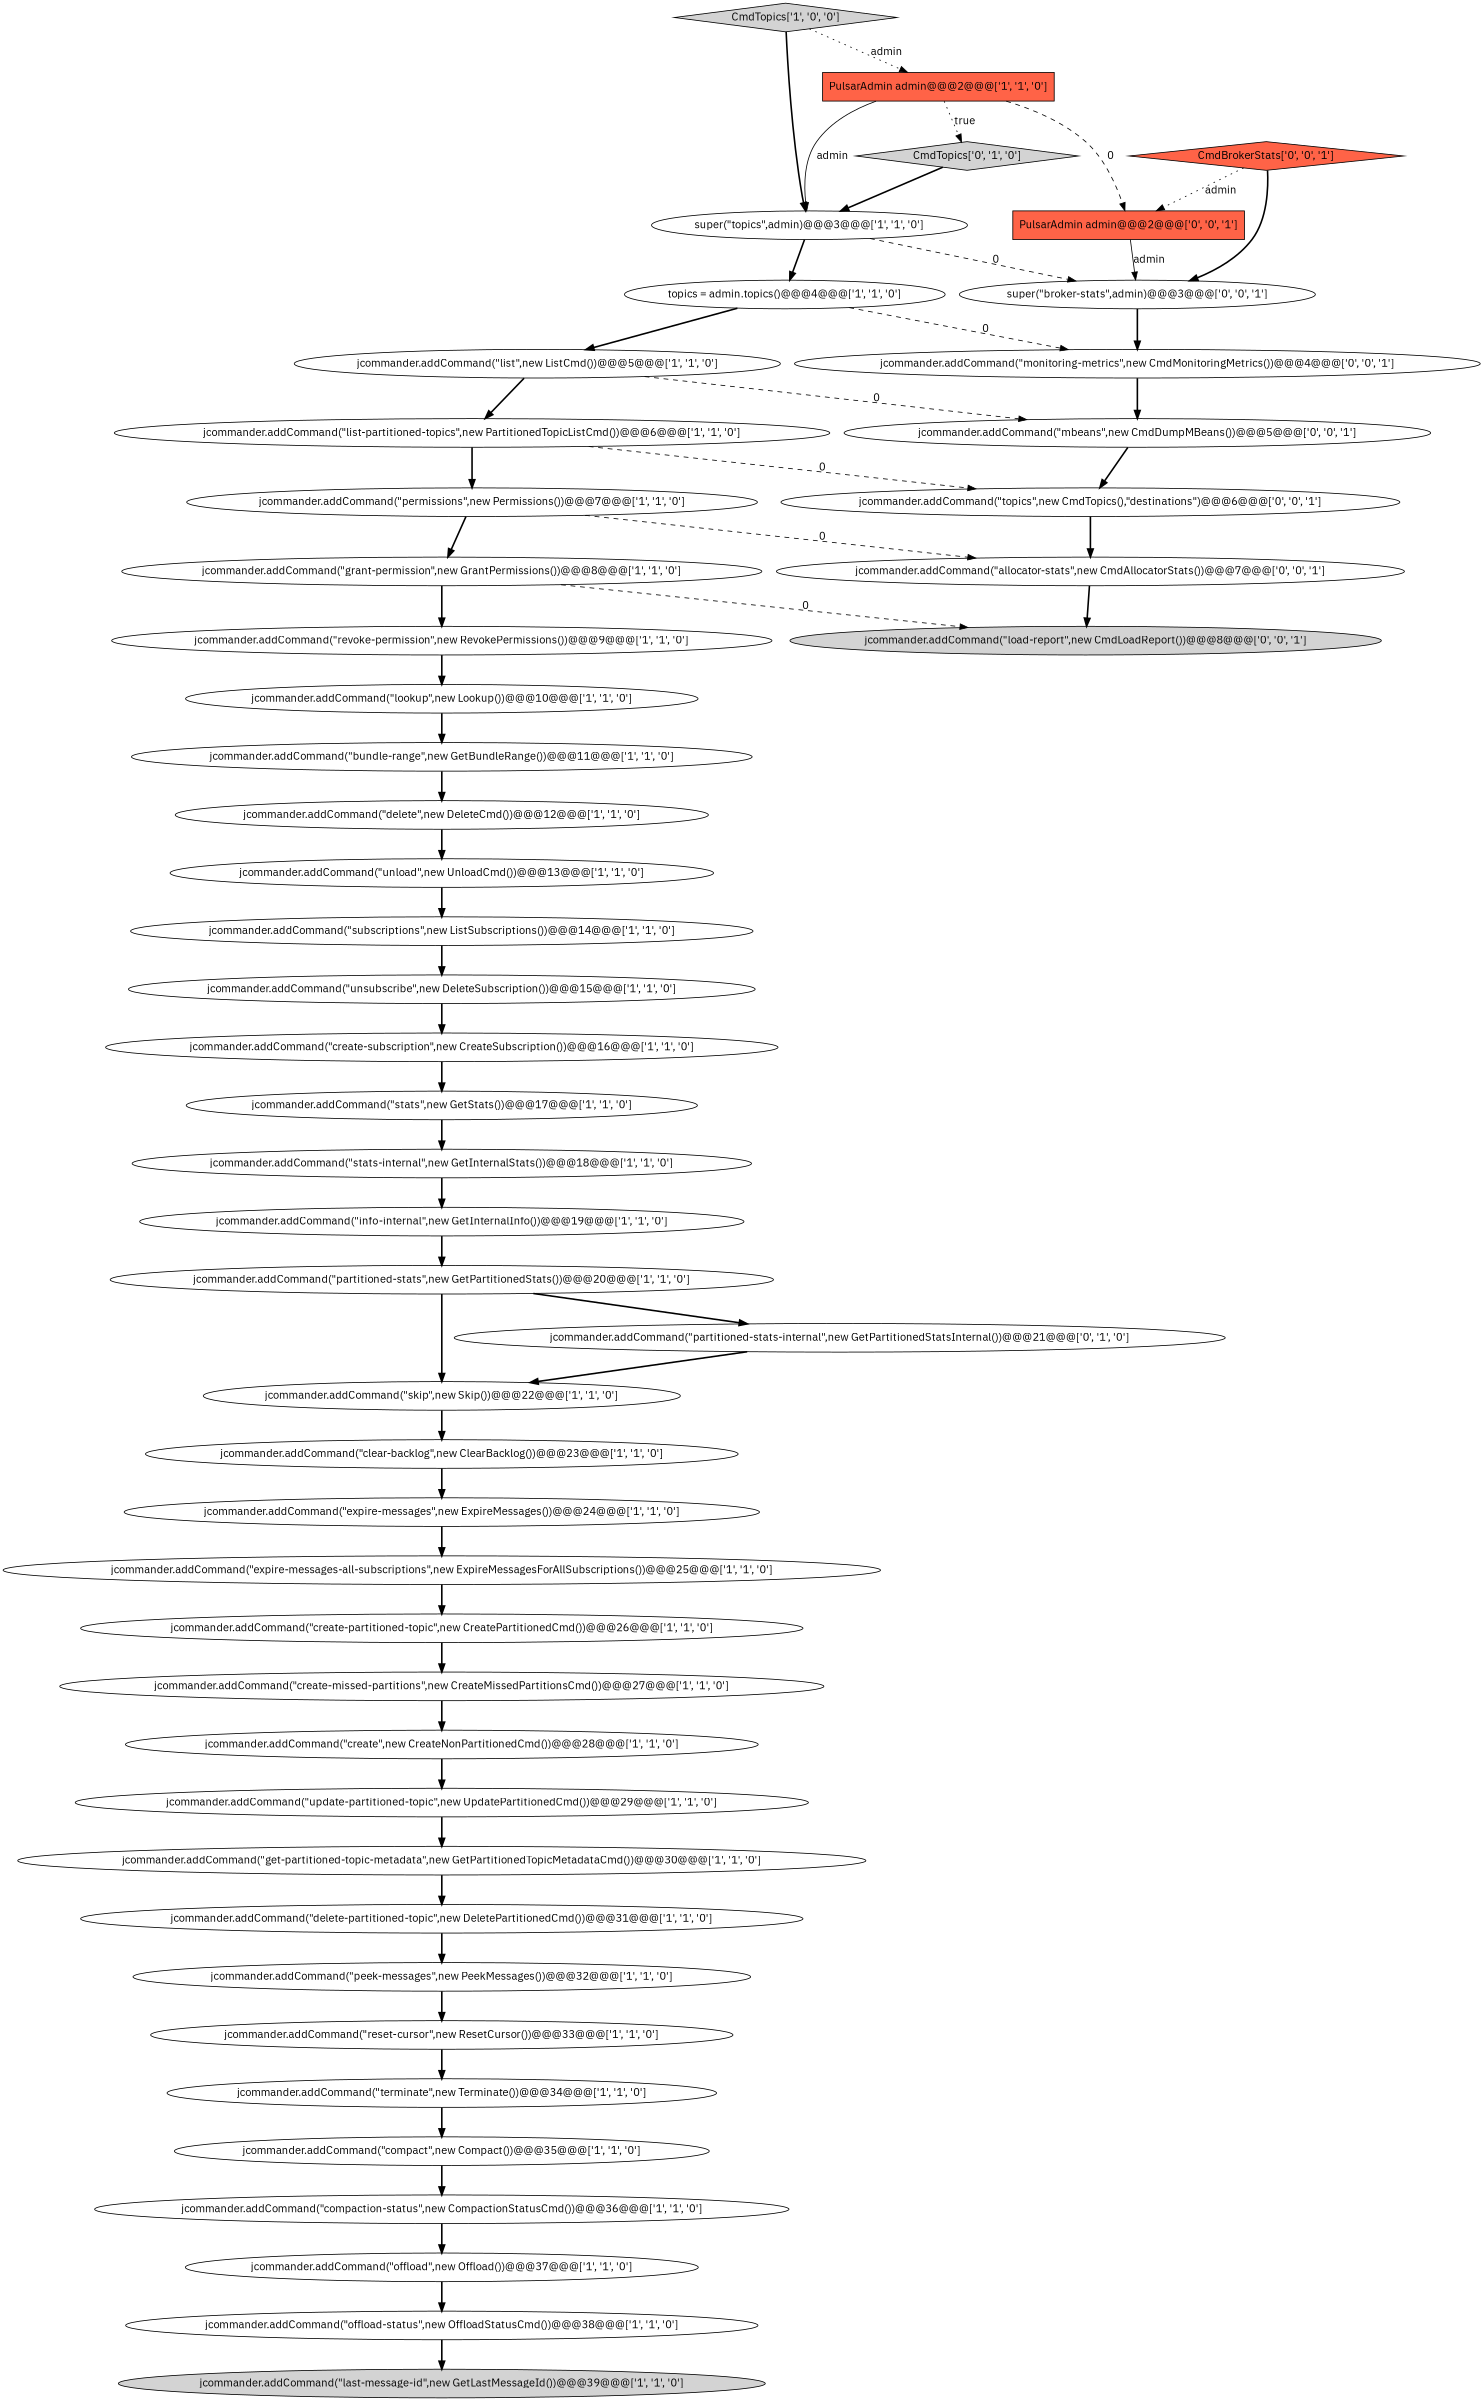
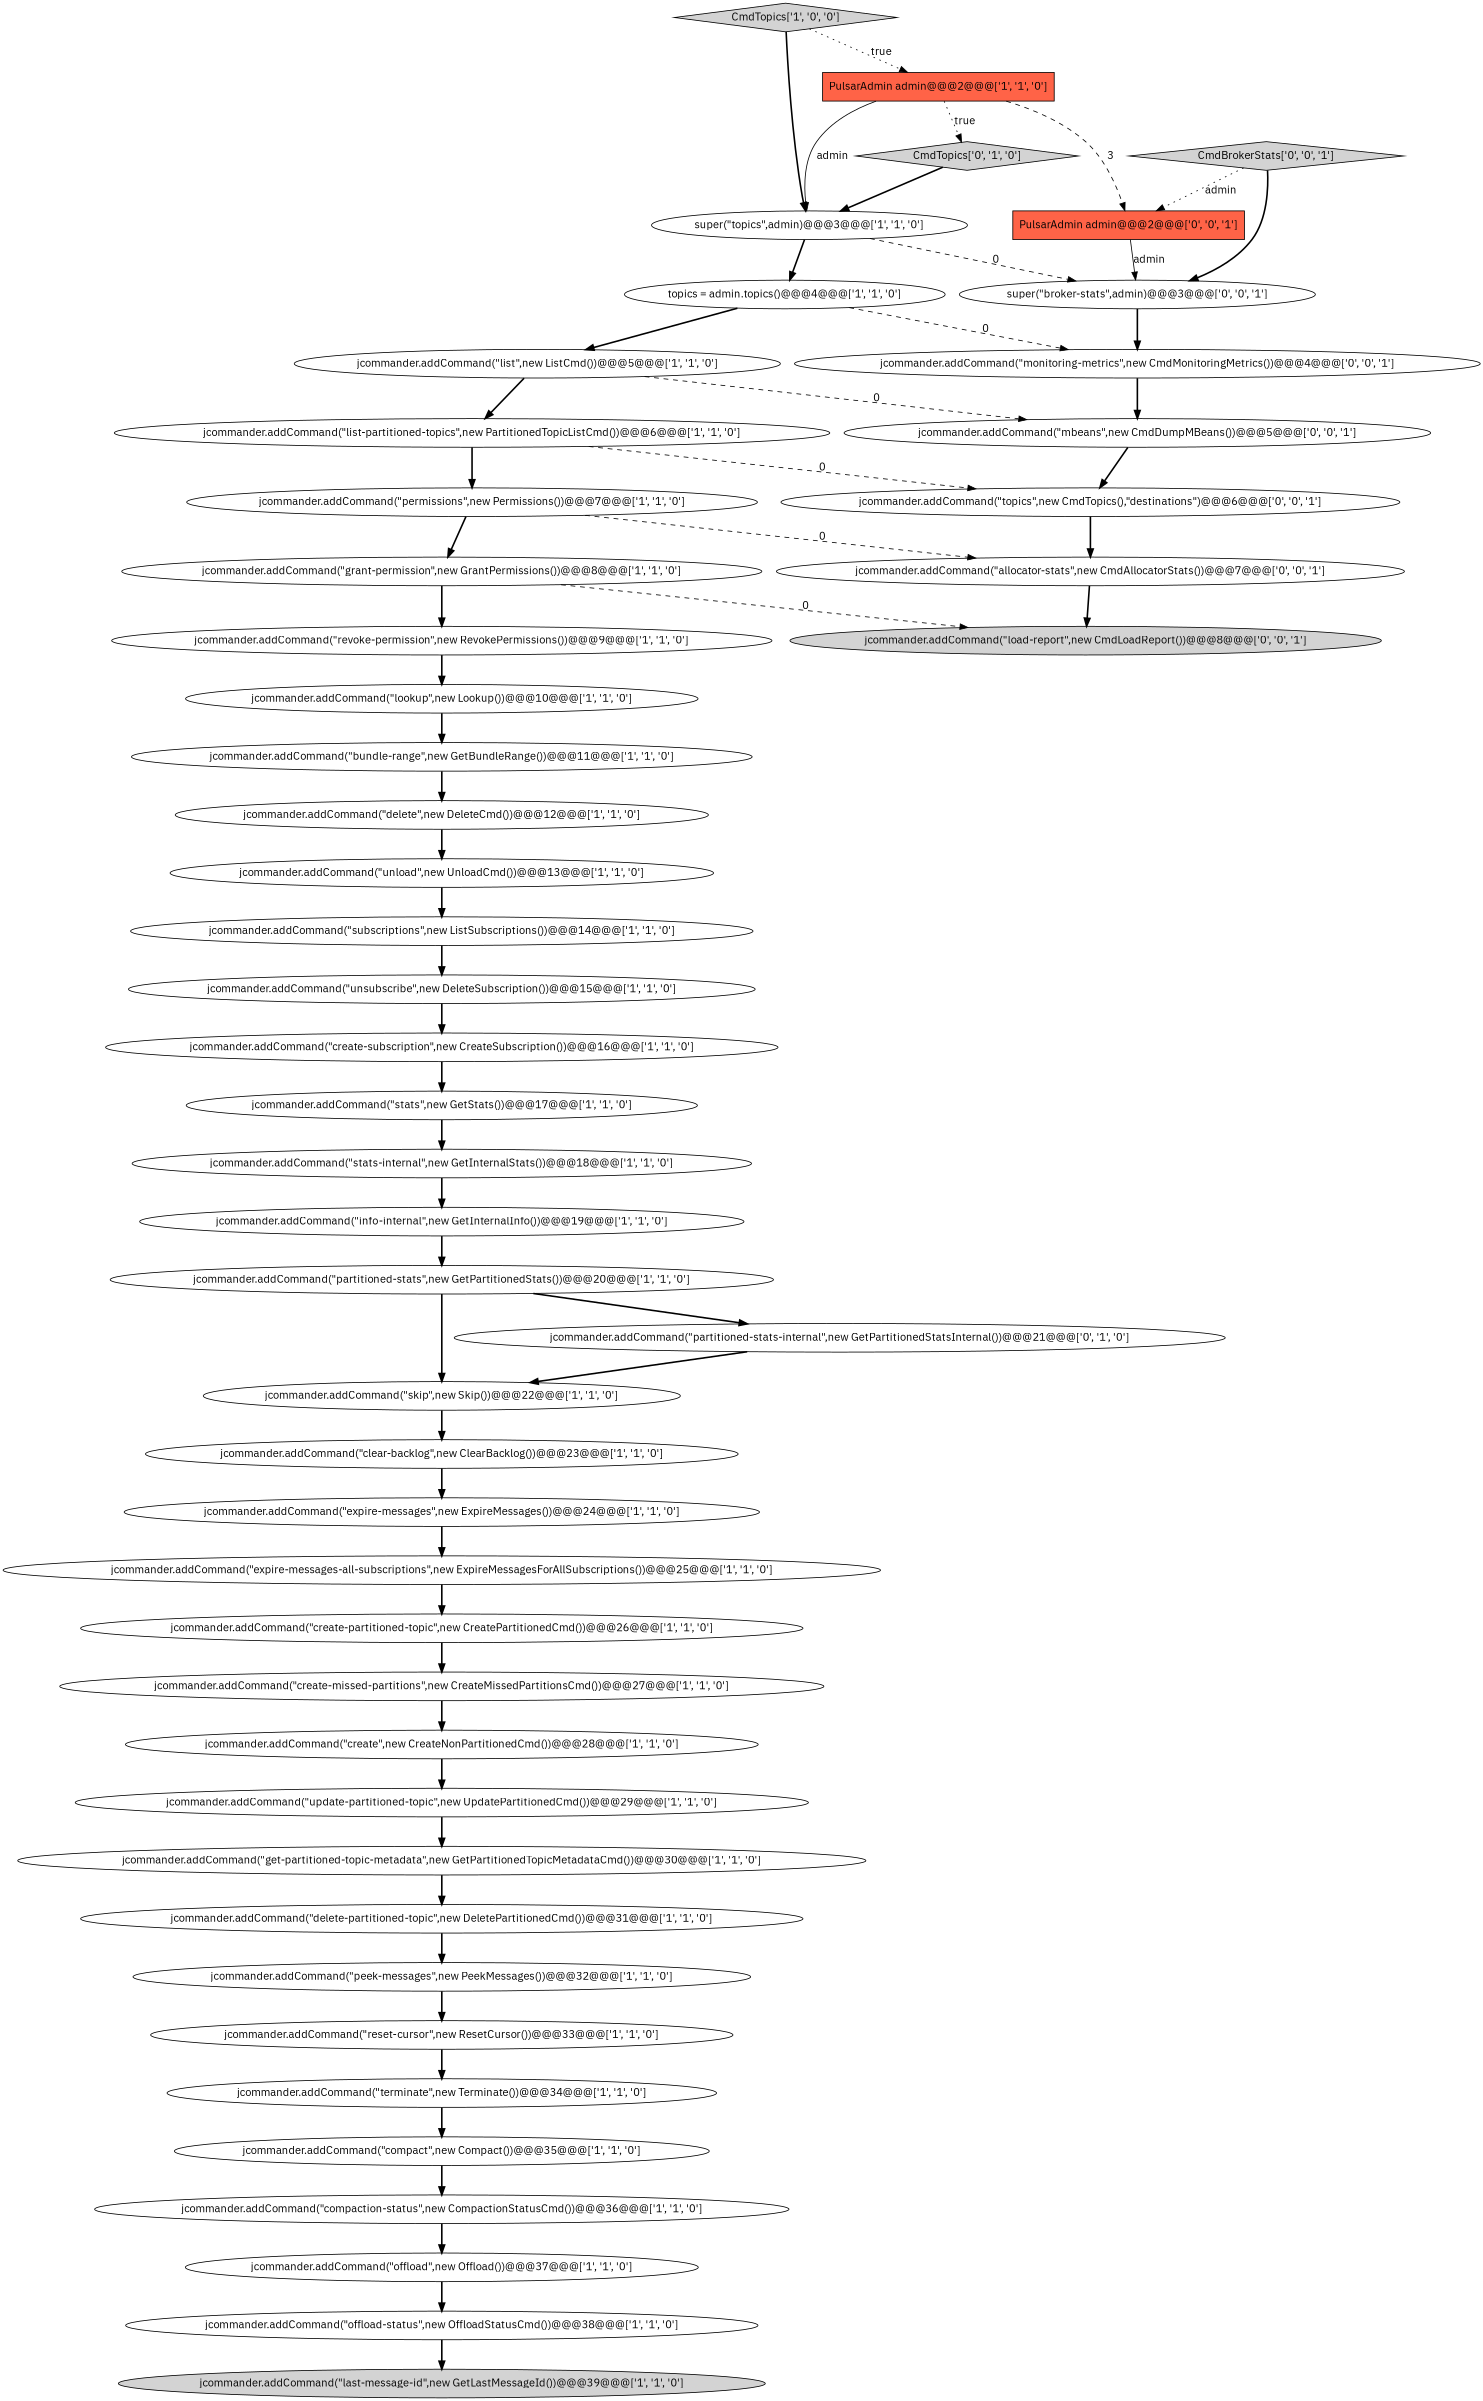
edge "CmdTopics['1', '0', '0']" -> "PulsarAdmin admin@@@2@@@['1', '1', '0']": label "admin" -> "true"
edge "PulsarAdmin admin@@@2@@@['1', '1', '0']" -> "PulsarAdmin admin@@@2@@@['0', '0', '1']": label "0" -> "3"
node "CmdBrokerStats['0', '0', '1']": fillcolor tomato -> lightgray
